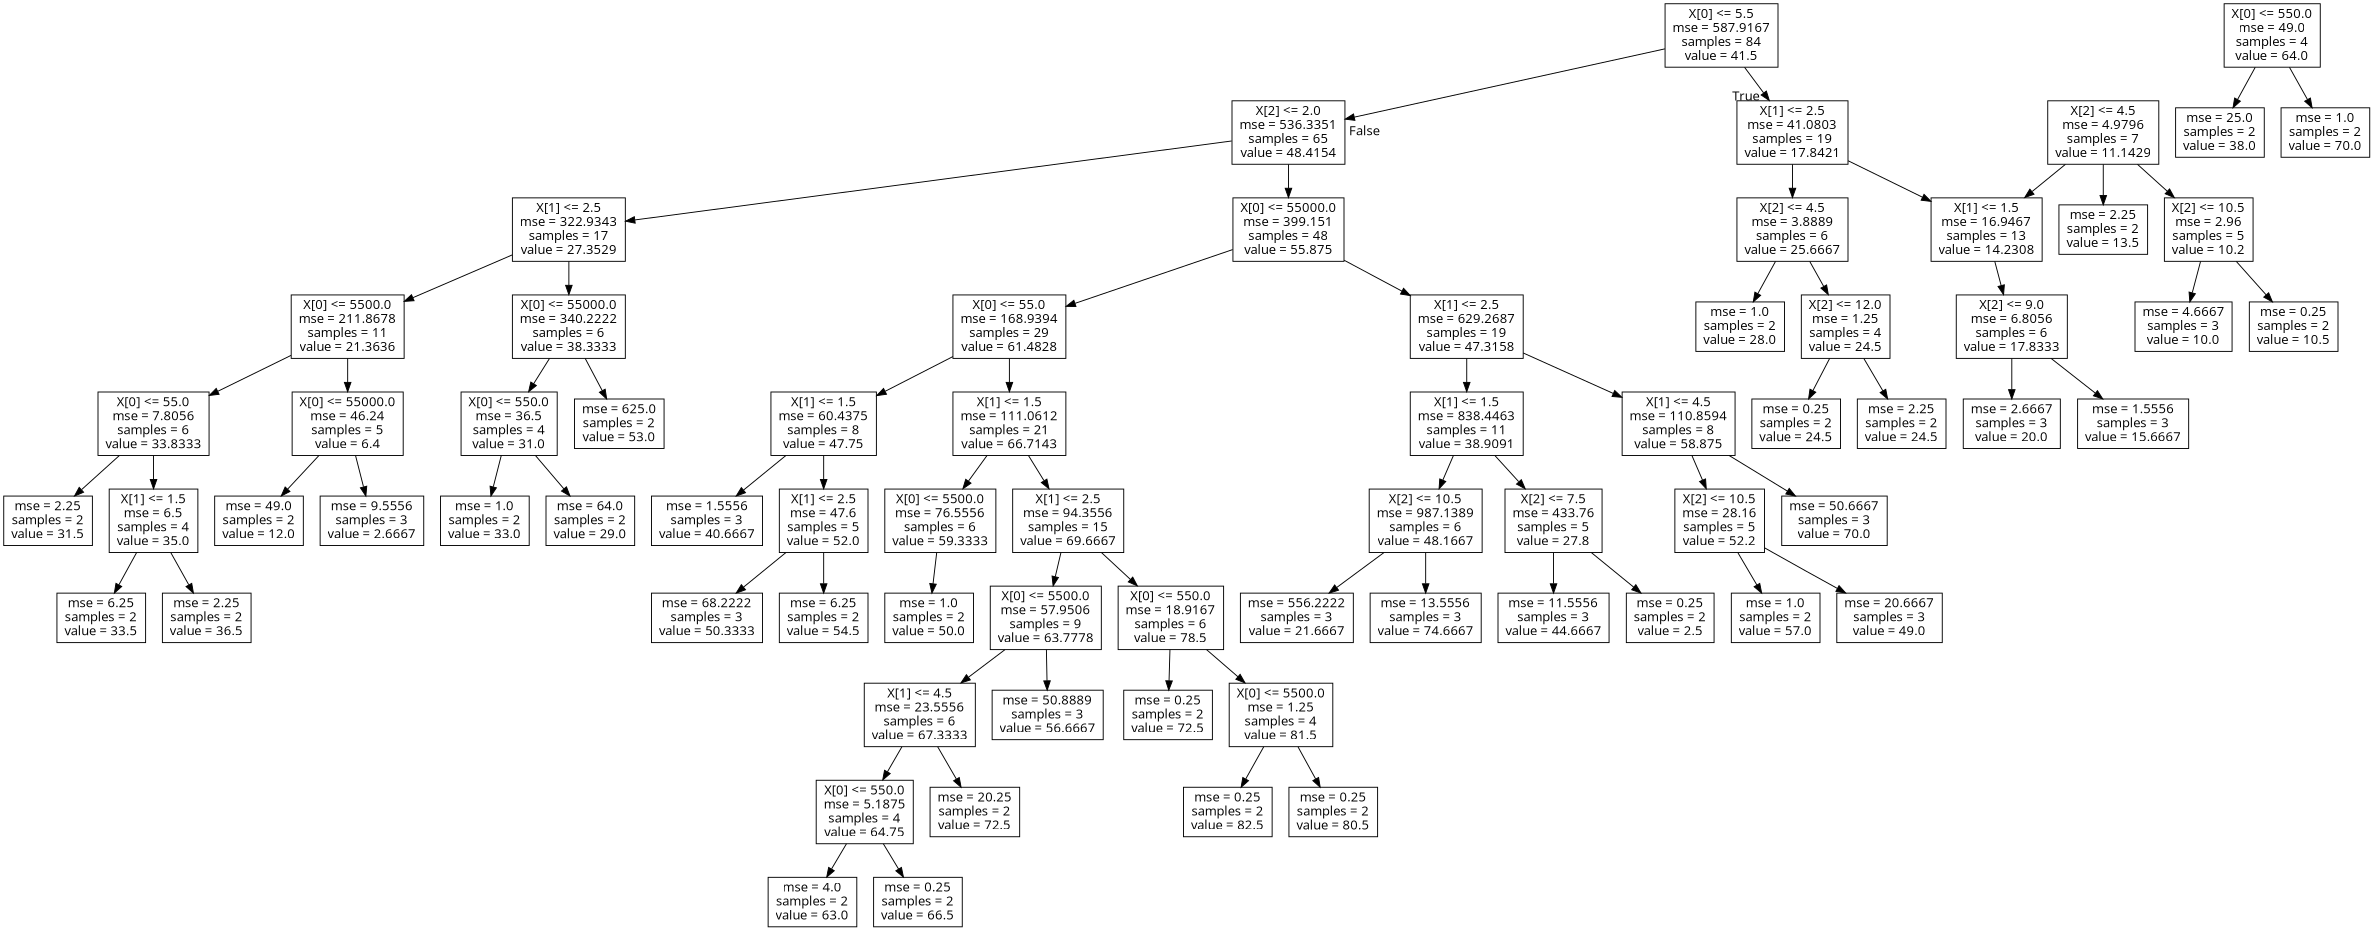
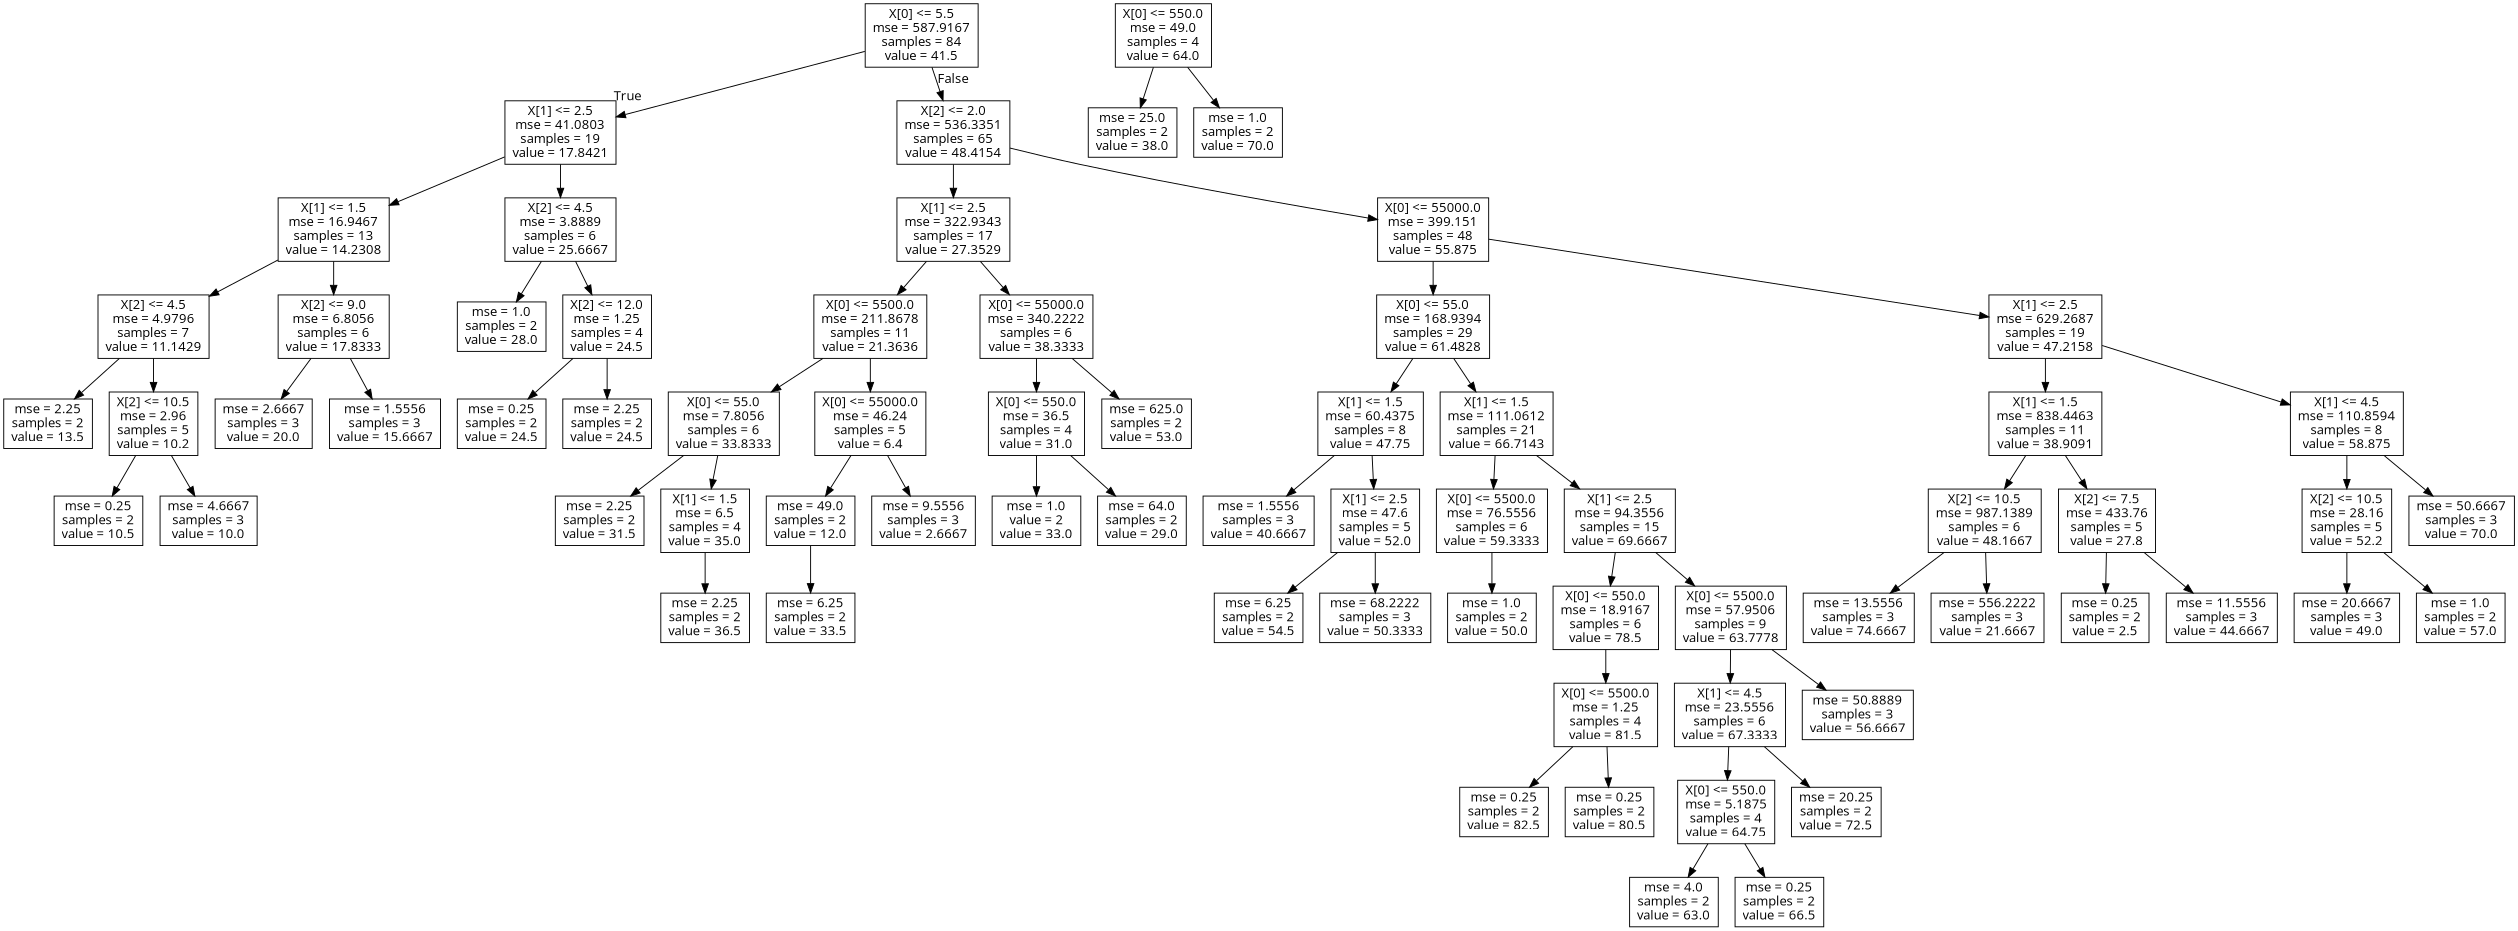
edge "X[2] <= 4.5 mse = 4.9796 samples = 7 value = 11.1429" -> "X[1] <= 1.5 mse = 16.9467 samples = 13 value = 14.2308": reversed
node "X[1] <= 2.5 mse = 629.2687 samples = 19 value = 47.3158": label "X[1] <= 2.5 mse = 629.2687 samples = 19 value = 47.3158" -> "X[1] <= 2.5 mse = 629.2687 samples = 19 value = 47.2158"
node "mse = 1.0 samples = 2 value = 33.0": label "mse = 1.0 samples = 2 value = 33.0" -> "mse = 1.0 value = 2 value = 33.0"
edge "X[1] <= 1.5 mse = 6.5 samples = 4 value = 35.0" -> "mse = 6.25 samples = 2 value = 33.5": now "mse = 49.0 samples = 2 value = 12.0" -> "mse = 6.25 samples = 2 value = 33.5"
node "mse = 0.25 samples = 2 value = 72.5": removed
